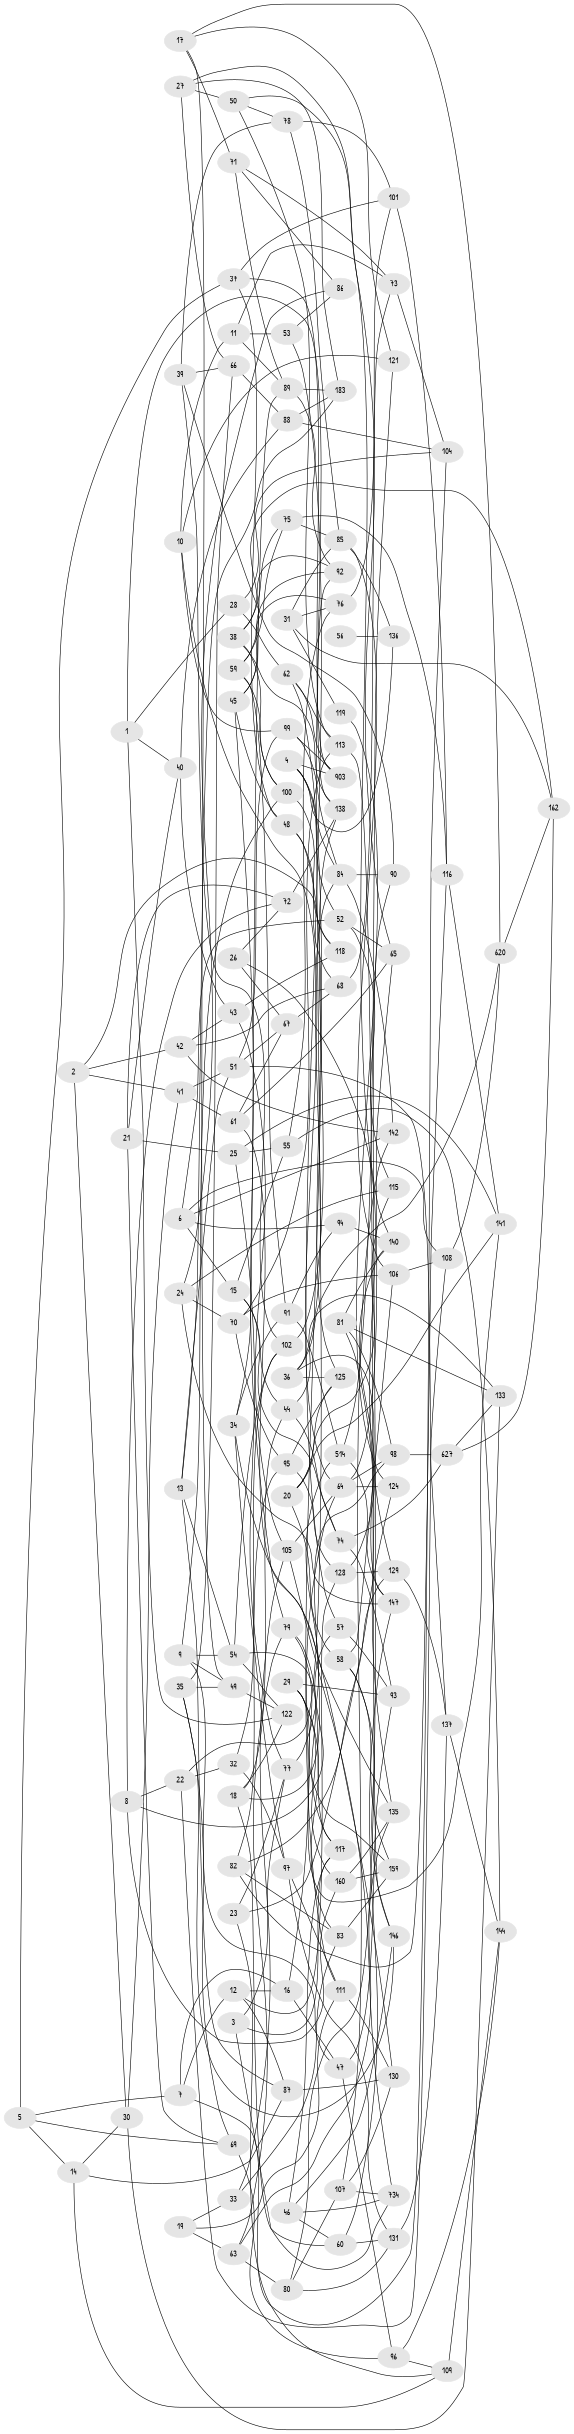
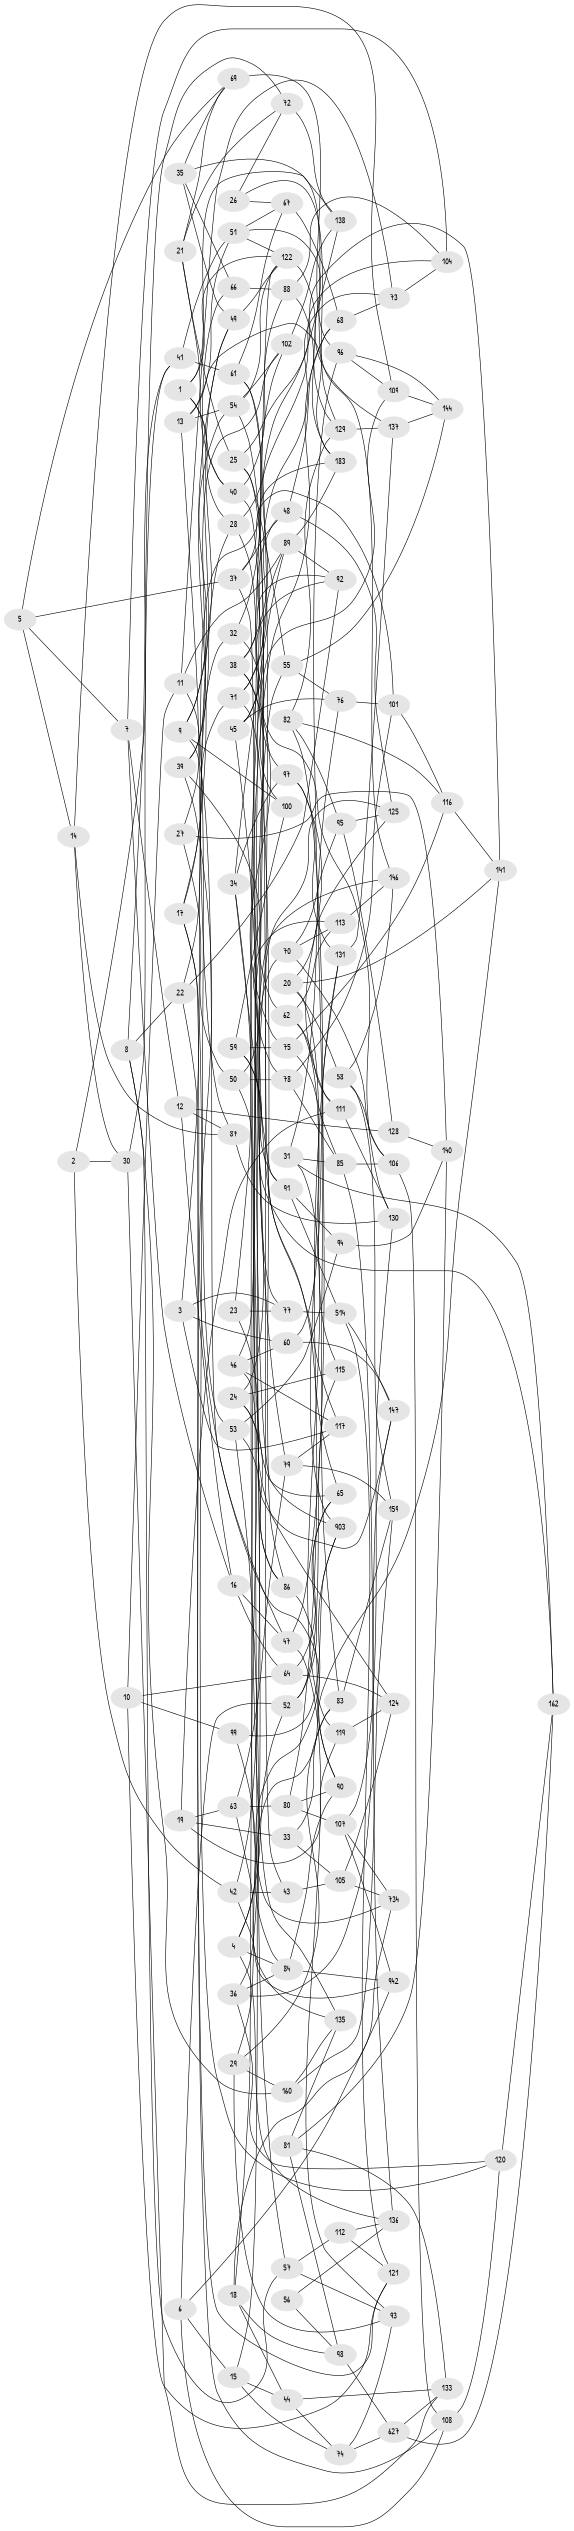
edge "27" -- "66": removed
edge "99" -- "51": now "122" -- "51"
edge "28" -- "3": added
node "118": removed
node "620": label "620" -> "120"
node "142": label "142" -> "942"
edge "6" -- "94": now "53" -- "94"
edge "98" -- "64": now "98" -- "56"
edge "64" -- "105": now "124" -- "105"
edge "129" -- "128": now "129" -- "122"
edge "86" -- "90": added
edge "119" -- "19": added
node "112": added
